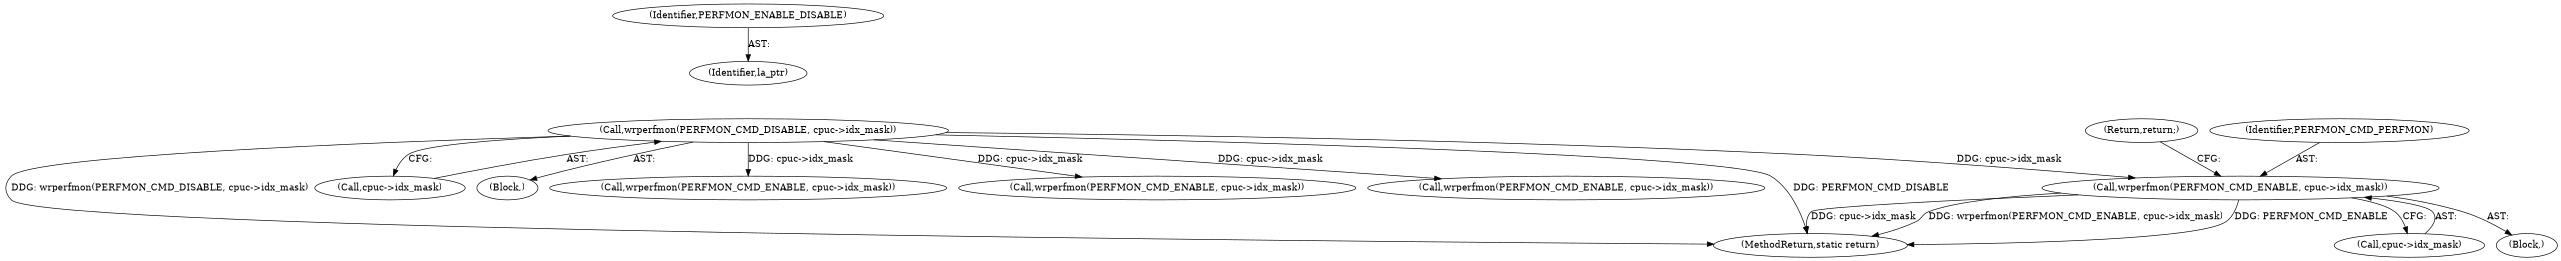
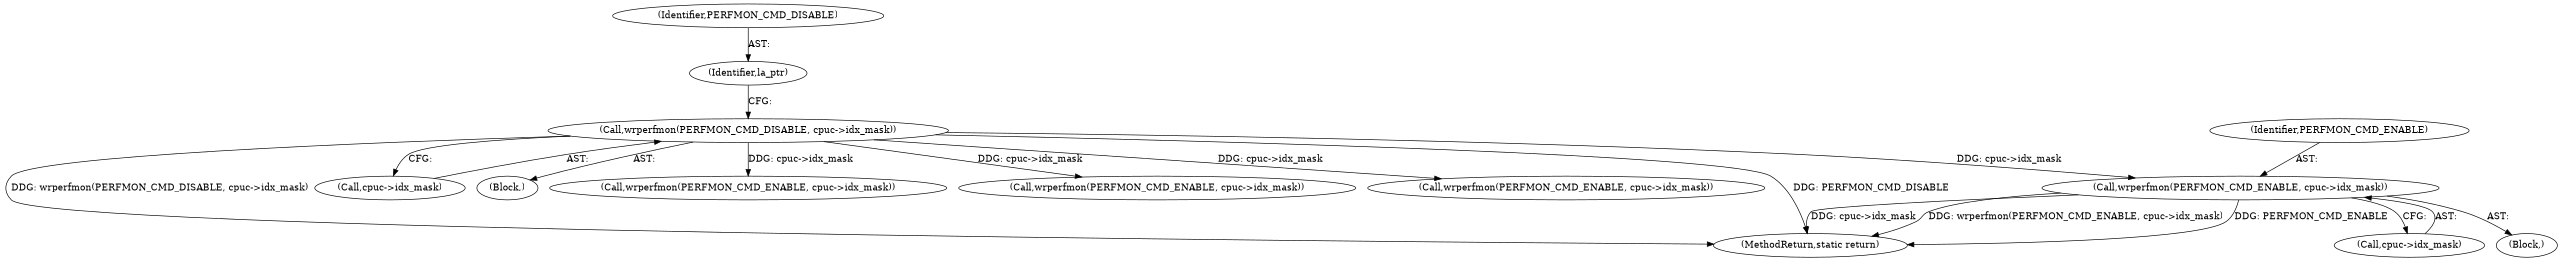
node "(Identifier,PERFMON_ENABLE_DISABLE)": label "(Identifier,PERFMON_ENABLE_DISABLE)" -> "(Identifier,PERFMON_CMD_DISABLE)"
edge "(Identifier,la_ptr)" -> "(Call,wrperfmon(PERFMON_CMD_DISABLE, cpuc->idx_mask))": added, label "CFG:"
node "(Return,return;)": removed
node "(Identifier,PERFMON_CMD_PERFMON)": label "(Identifier,PERFMON_CMD_PERFMON)" -> "(Identifier,PERFMON_CMD_ENABLE)"
